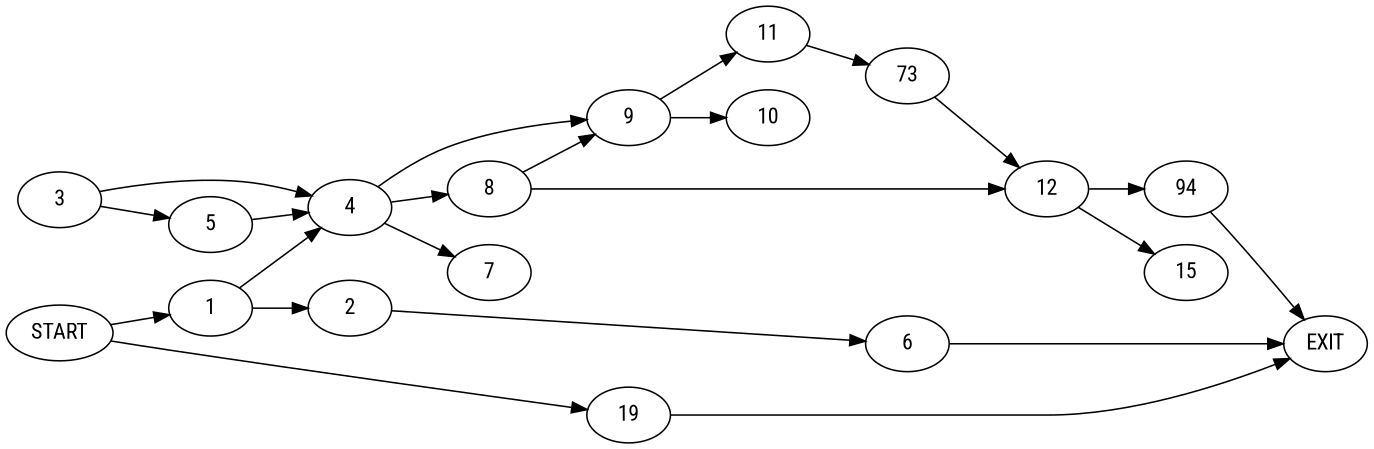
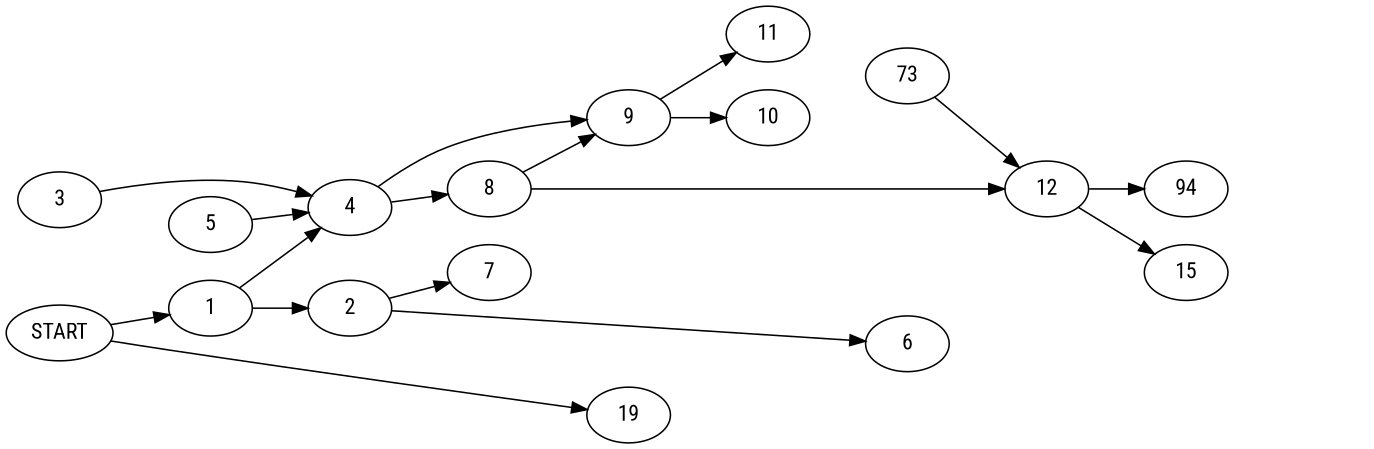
edge "11" -> "73": removed
edge "3" -> "5": removed
edge "4" -> "7": now "2" -> "7"
node "EXIT": removed
